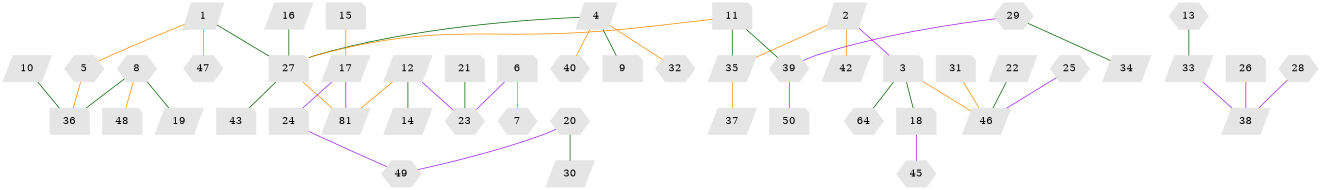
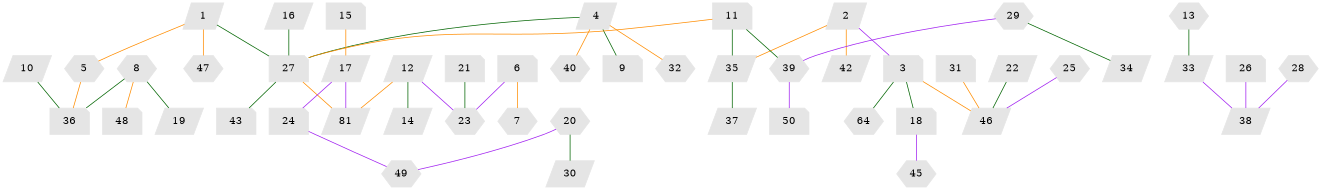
edge "35" -- "37": color darkorange -> darkgreen
